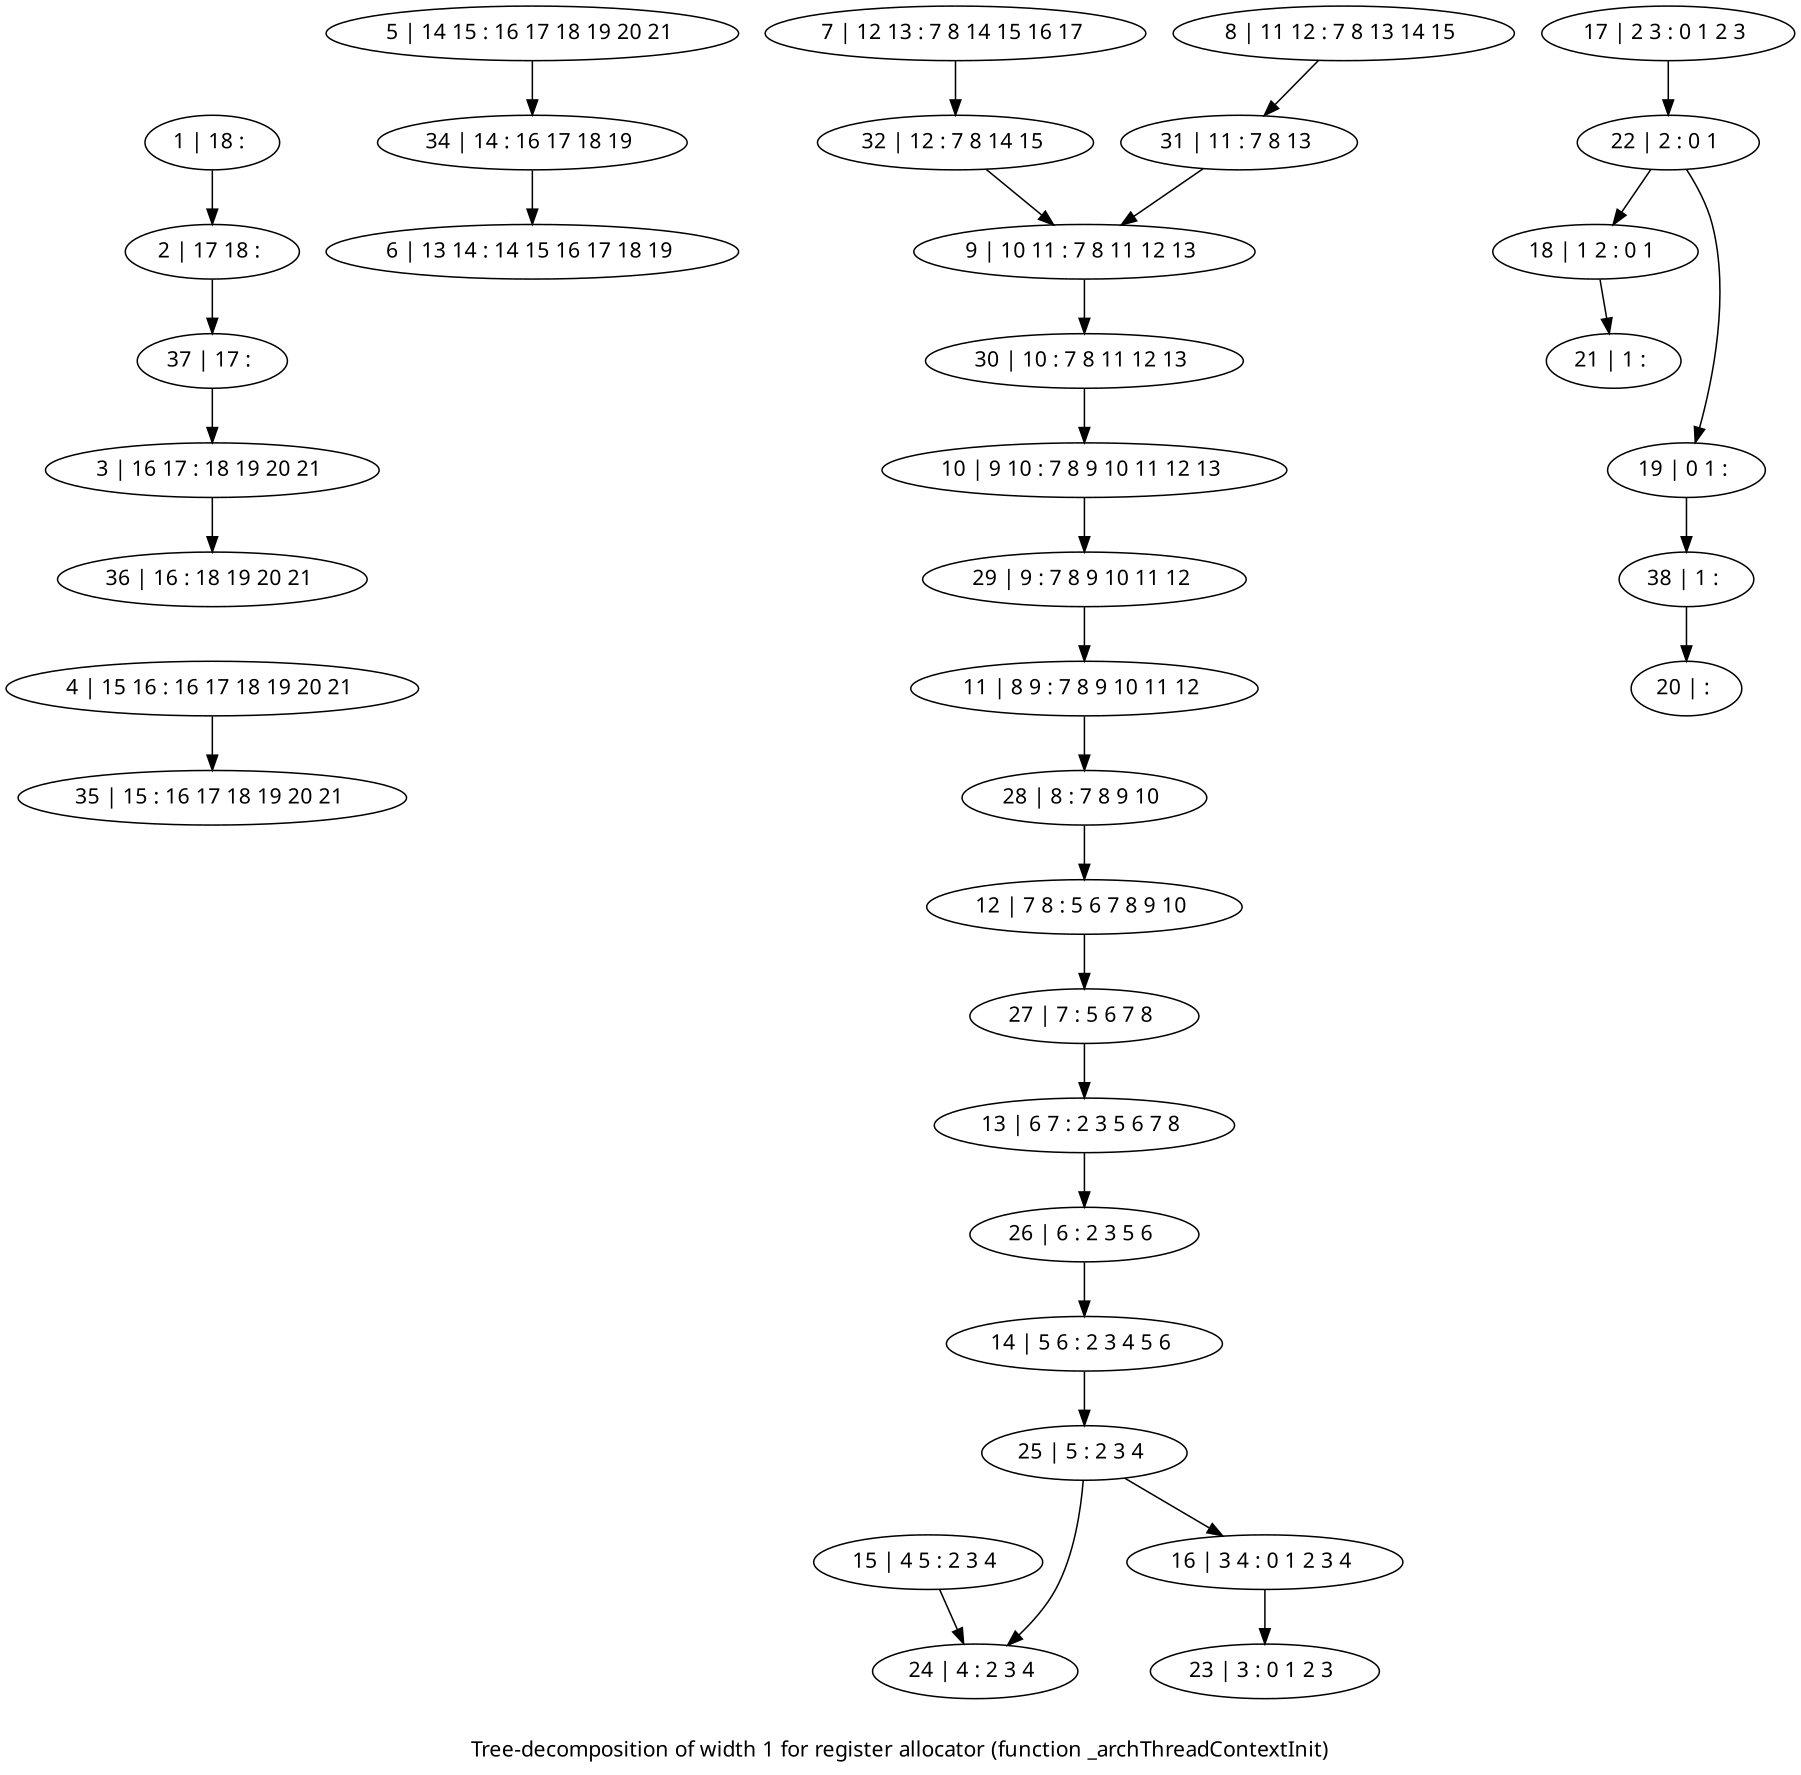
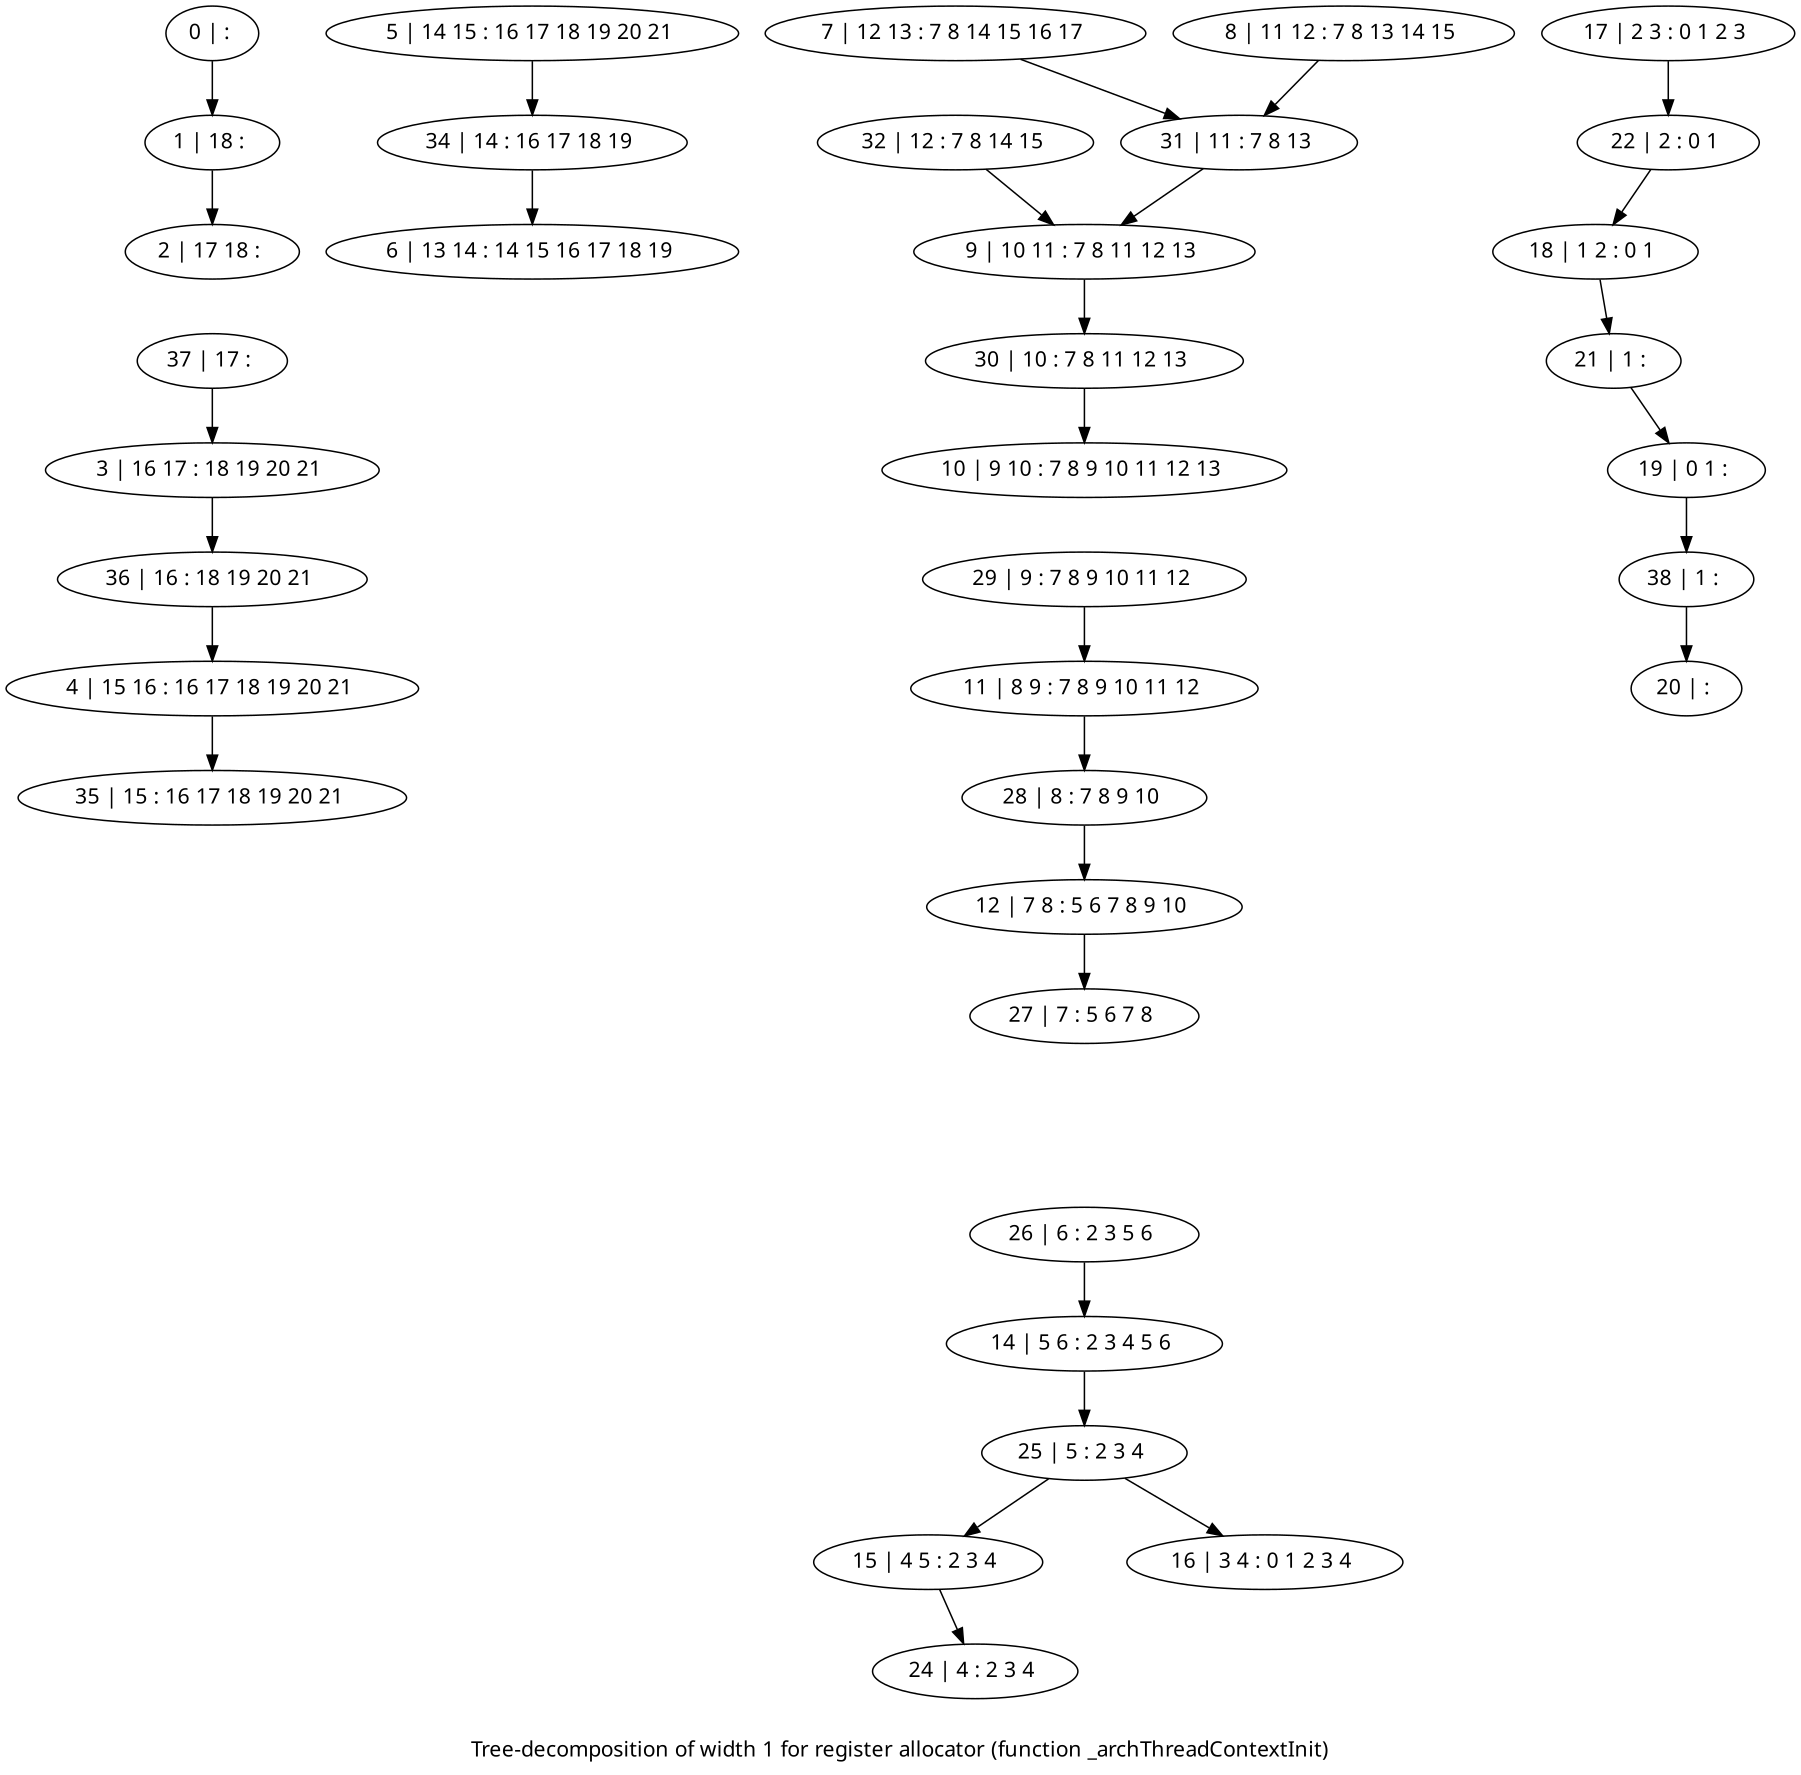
node "0 | :": added
edge "7 | 12 13 : 7 8 14 15 16 17" -> "32 | 12 : 7 8 14 15": now "7 | 12 13 : 7 8 14 15 16 17" -> "31 | 11 : 7 8 13"
edge "22 | 2 : 0 1" -> "19 | 0 1 :": now "21 | 1 :" -> "19 | 0 1 :"
edge "2 | 17 18 :" -> "37 | 17 :": removed
edge "10 | 9 10 : 7 8 9 10 11 12 13" -> "29 | 9 : 7 8 9 10 11 12": removed
edge "36 | 16 : 18 19 20 21" -> "4 | 15 16 : 16 17 18 19 20 21": added
node "13 | 6 7 : 2 3 5 6 7 8": removed
edge "25 | 5 : 2 3 4" -> "24 | 4 : 2 3 4": now "25 | 5 : 2 3 4" -> "15 | 4 5 : 2 3 4"
node "23 | 3 : 0 1 2 3": removed
